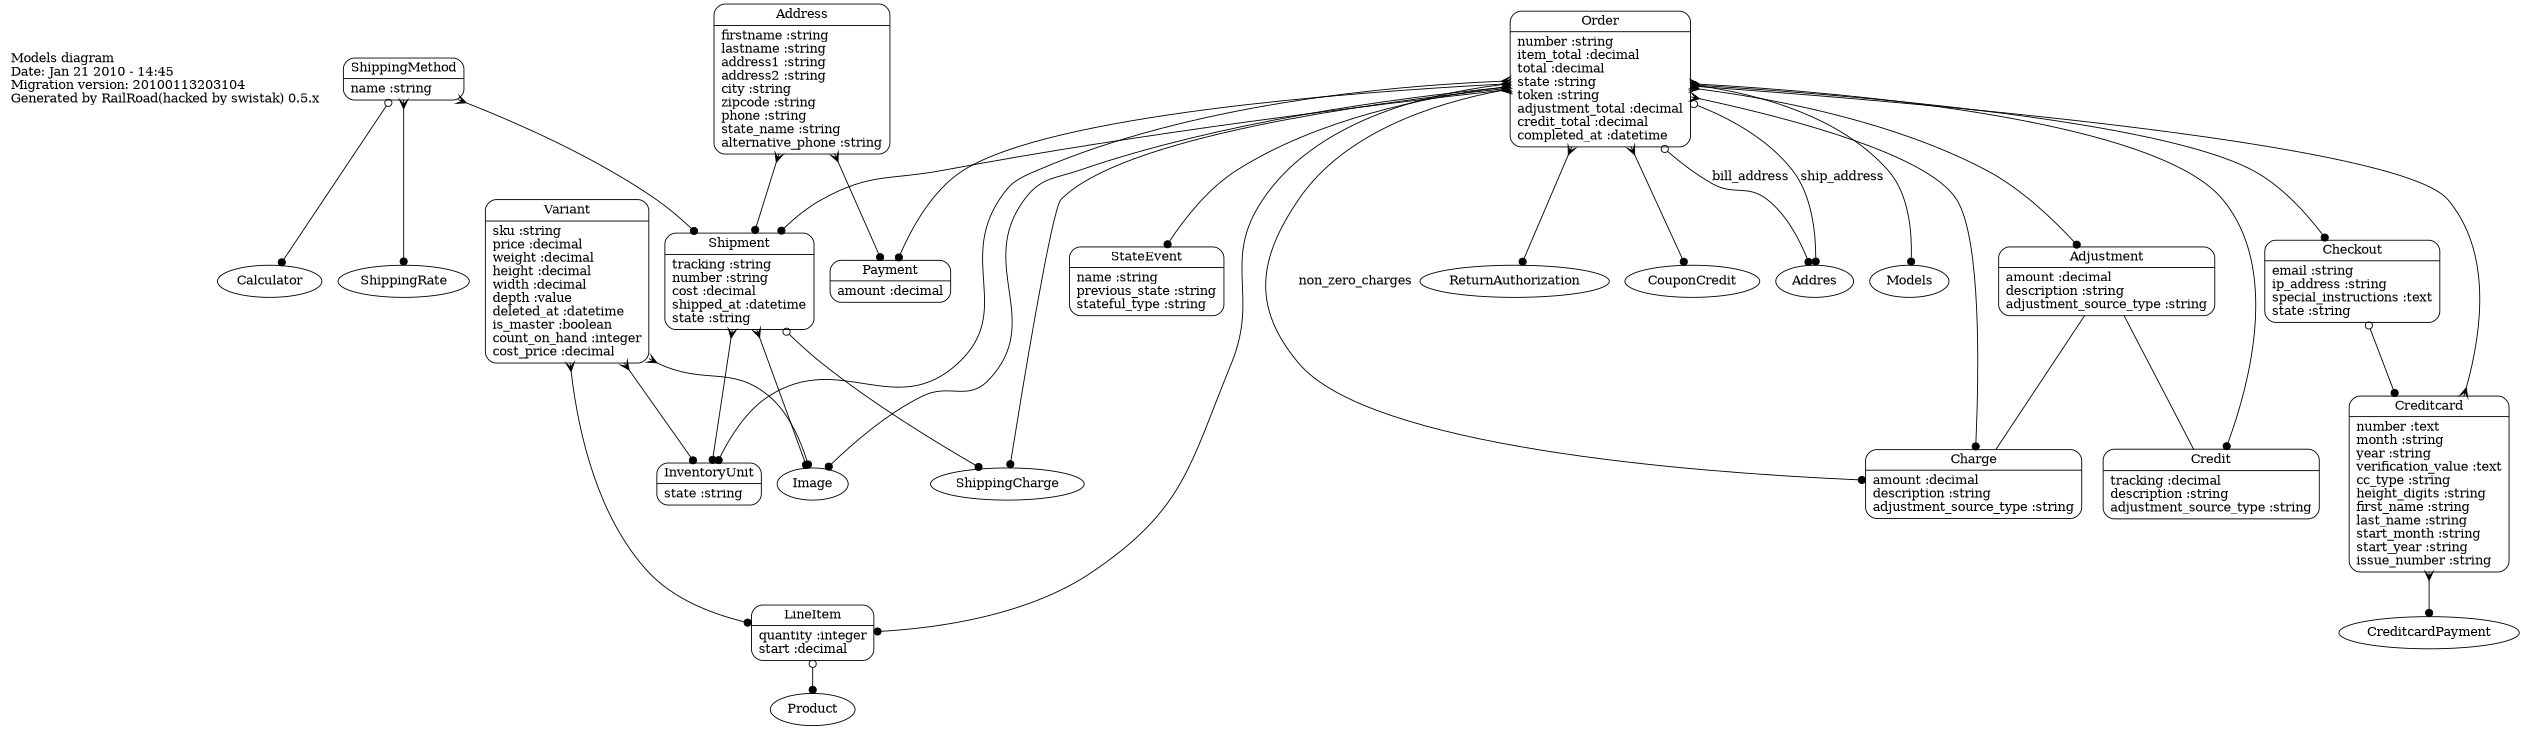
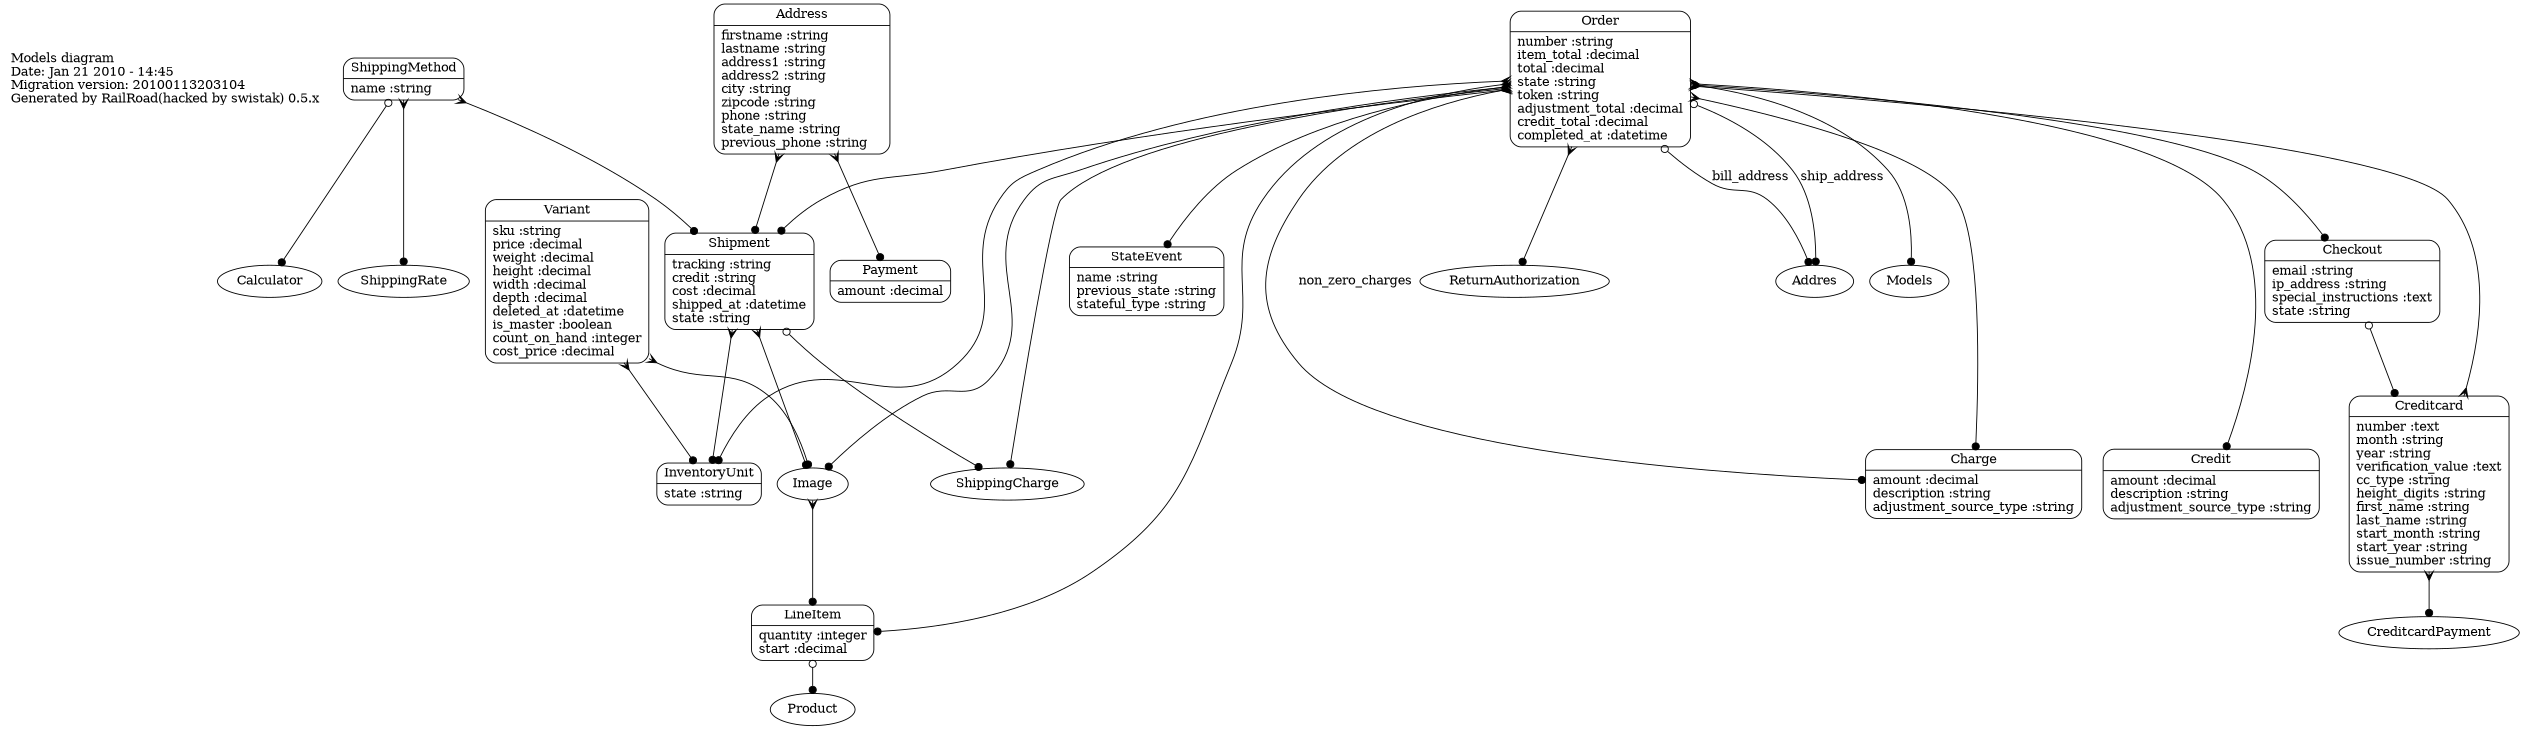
edge "Order" -- "Payment": removed
node "Address": text "alternative_phone :string" -> "previous_phone :string"
node "Shipment": text "number :string" -> "credit :string"
node "CouponCredit": removed
node "Adjustment": removed
node "Variant": text "depth :value" -> "depth :decimal"
node "Credit": text "tracking :decimal" -> "amount :decimal"
edge "Variant" -- "LineItem": now "Image" -- "LineItem"
